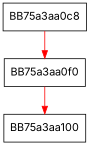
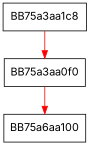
node "BB75a3aa0c8": label "BB75a3aa0c8" -> "BB75a3aa1c8"
node "BB75a3aa100": label "BB75a3aa100" -> "BB75a6aa100"
